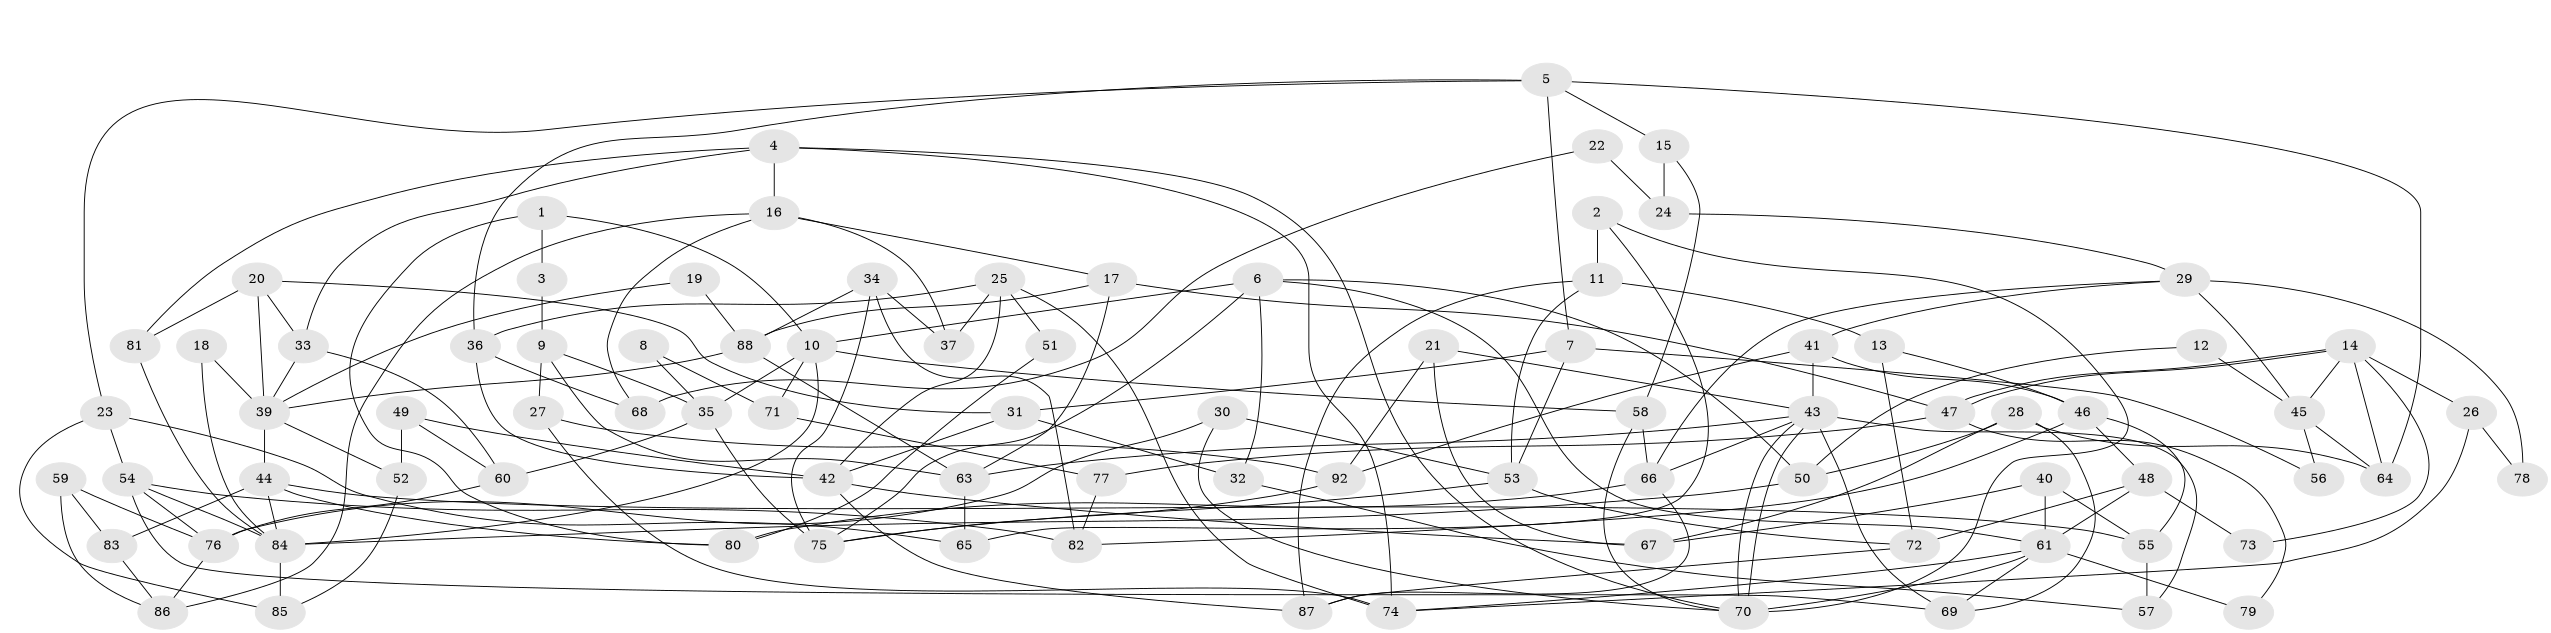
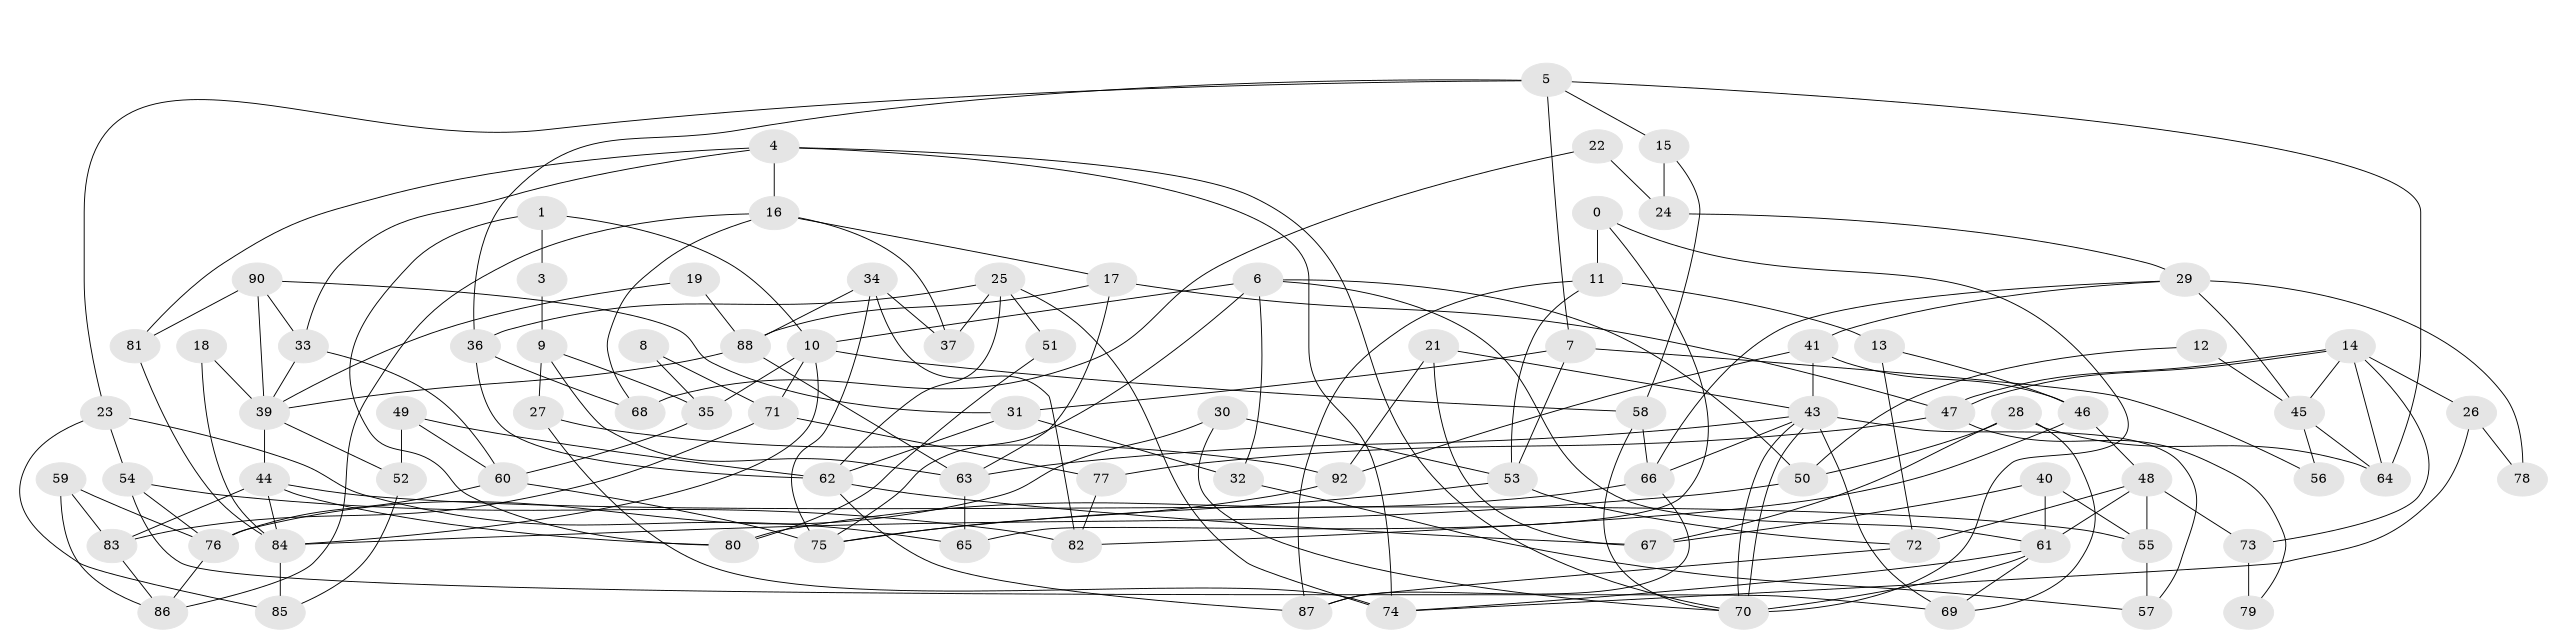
node "2": label "2" -> "0"
node "20": label "20" -> "90"
node "42": label "42" -> "62"
edge "46" -- "55": now "48" -- "55"
edge "35" -- "75": now "60" -- "75"
edge "71" -- "83": added
edge "54" -- "84": removed
edge "61" -- "79": now "73" -- "79"
